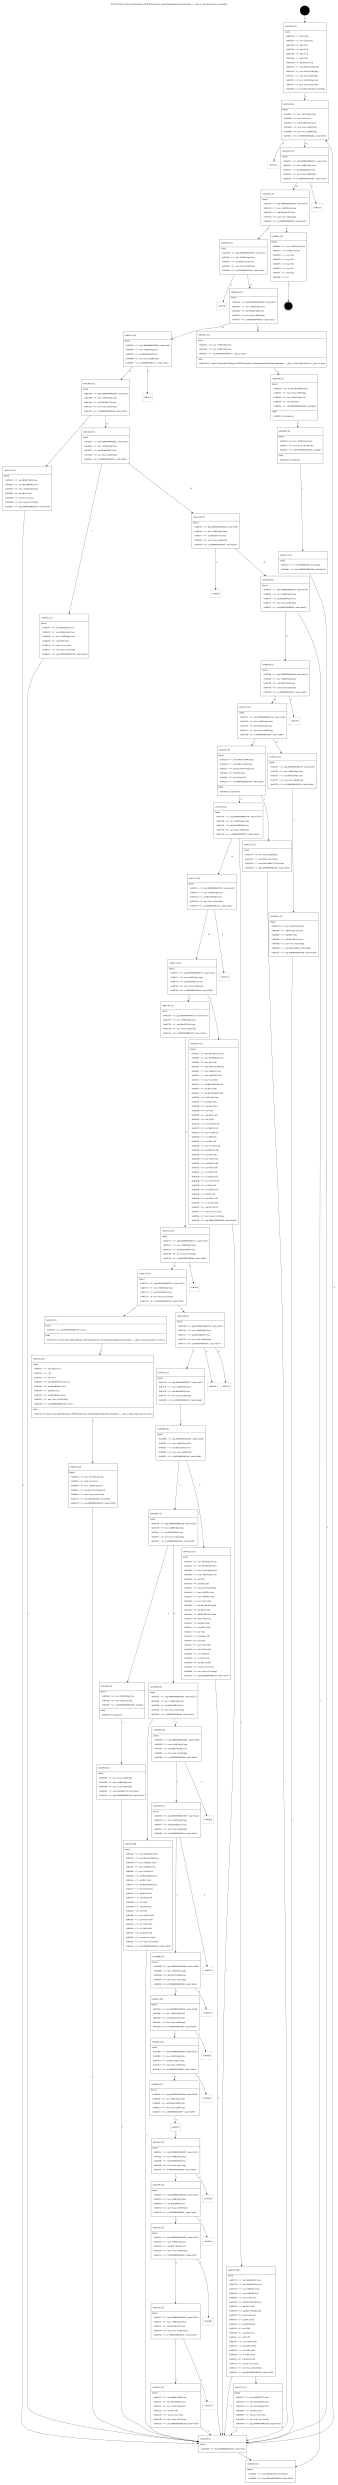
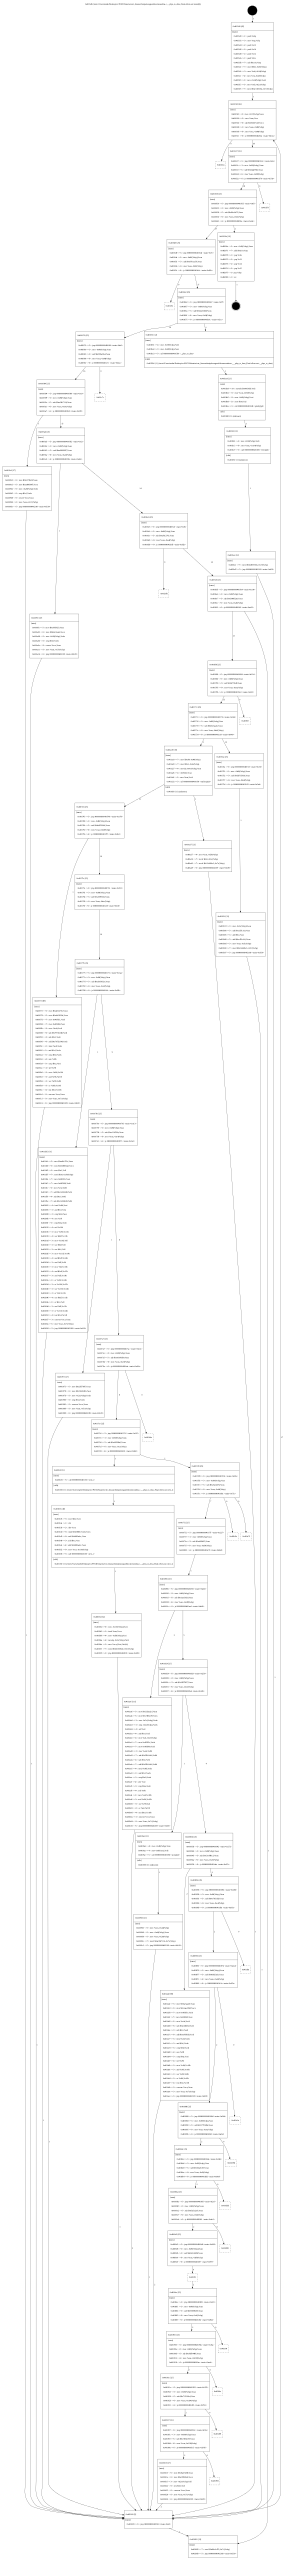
node "0x401c0f": removed
edge "0x401f73 [88]" -> "0x401973 [27]": now "0x40178e [25]" -> "0x401973 [27]"
